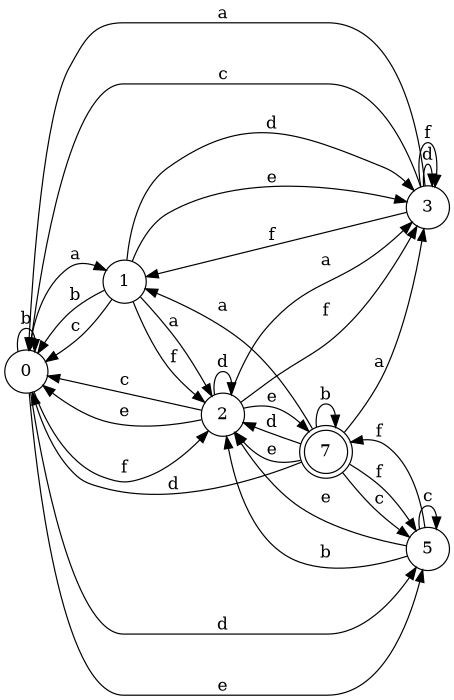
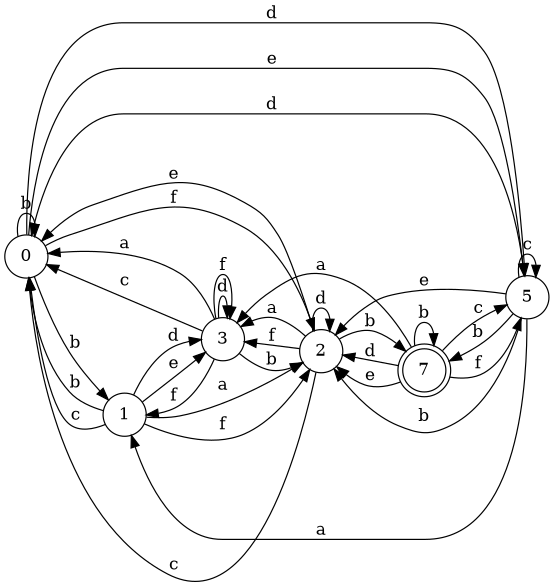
edge "0" -> "1": label "a" -> "b"
edge "7" -> "1": now "5" -> "1"
edge "3" -> "2": added, label "b"
edge "2" -> "7": label "e" -> "b"
edge "5" -> "7": label "f" -> "b"
edge "7" -> "0": now "5" -> "0"
